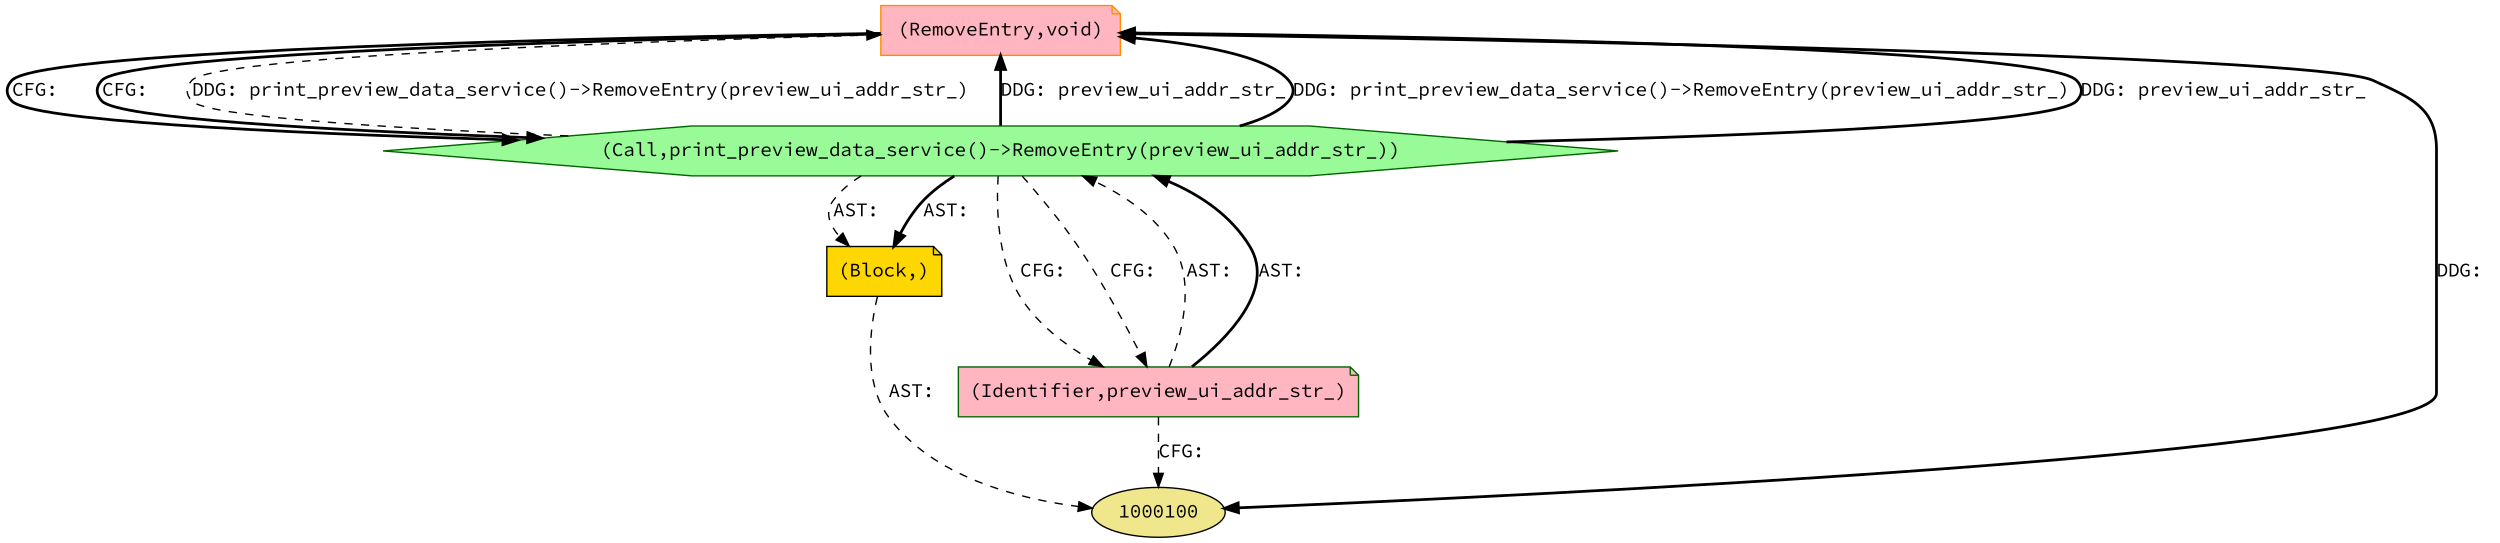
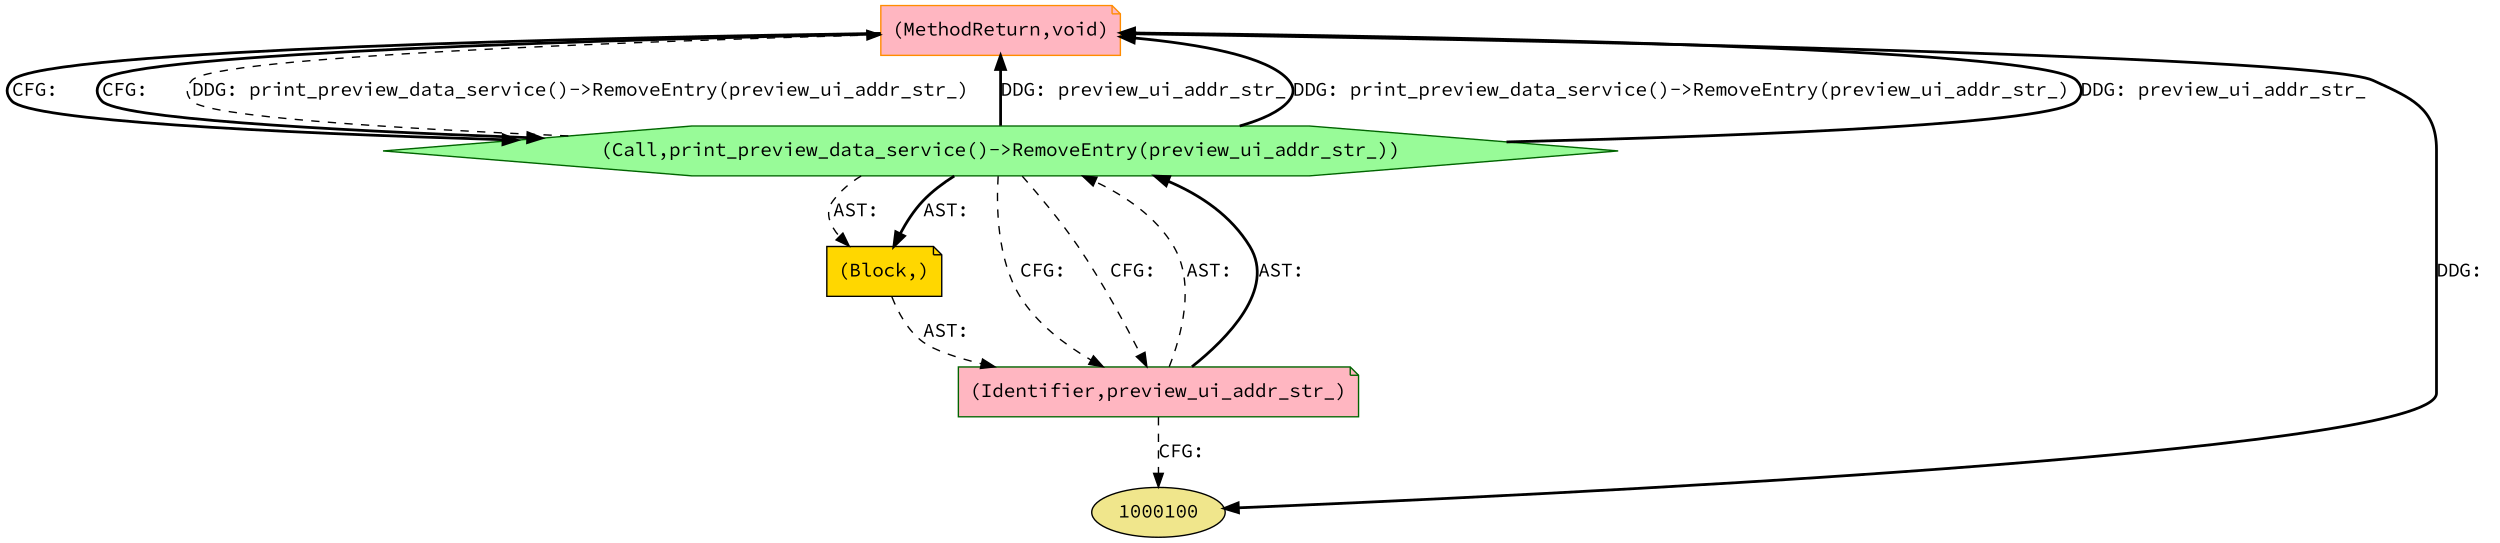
node "(RemoveEntry,void)": label "(RemoveEntry,void)" -> "(MethodReturn,void)"
edge "(Block,)" -> "1000100": now "(Block,)" -> "(Identifier,preview_ui_addr_str_)"
